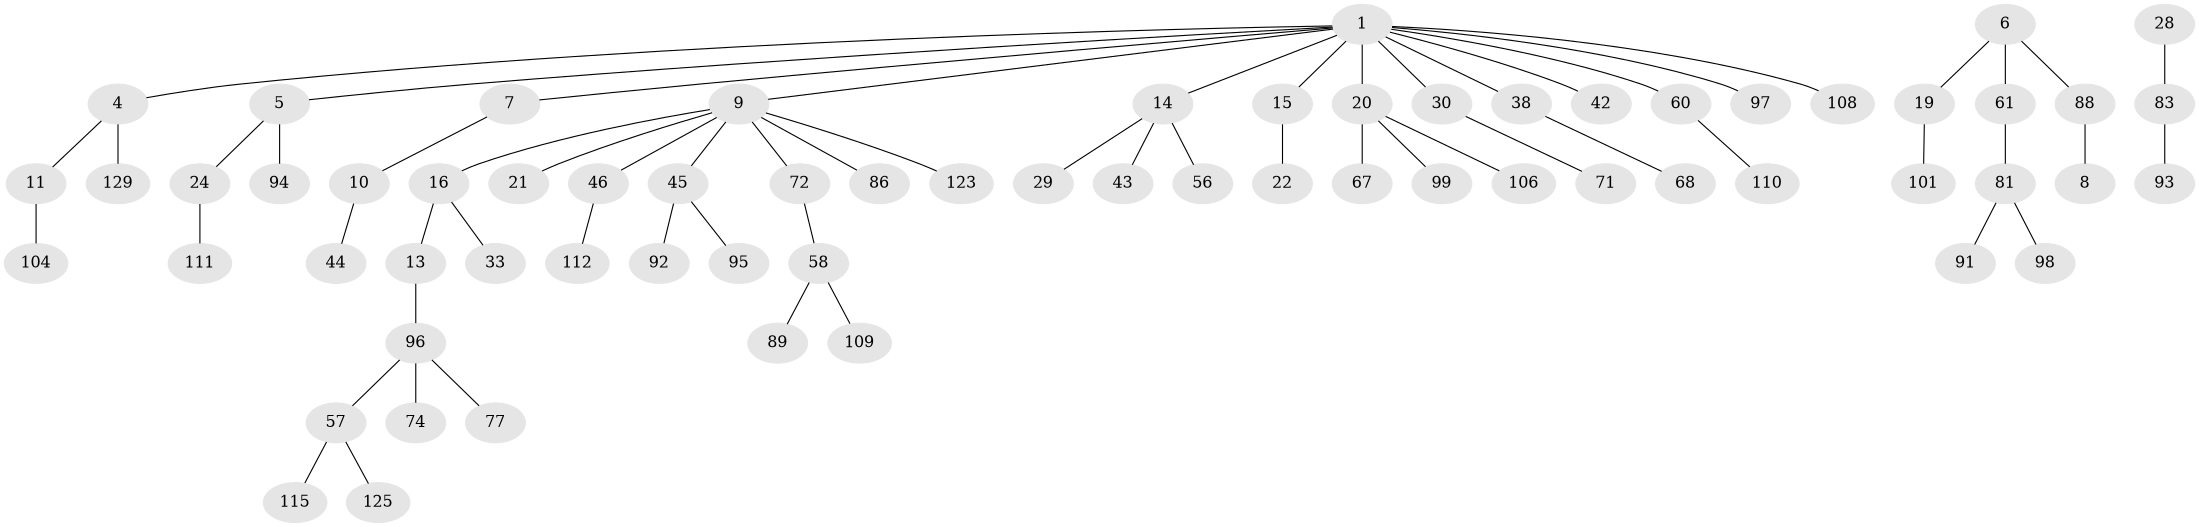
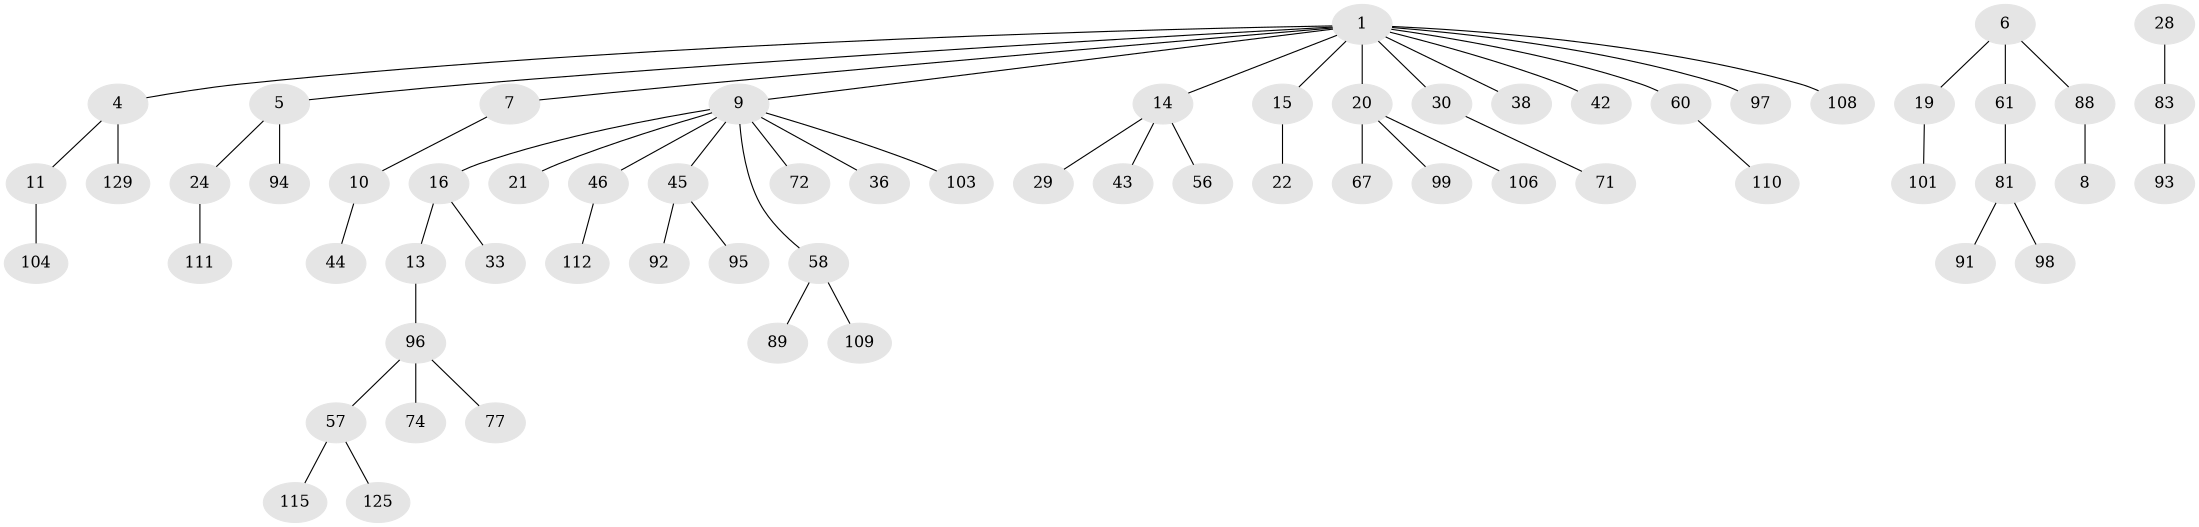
node "86": label "86" -> "36"
node "123": label "123" -> "103"
node "68": removed
edge "72" -- "58": now "9" -- "58"
